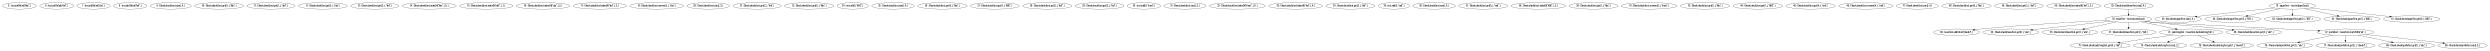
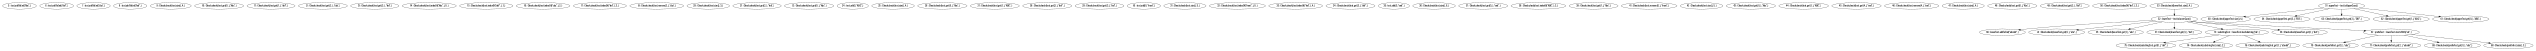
node "42 : Check.check(test.size(), 5, )": added
node "60 : Abc.check(upperTest.size(), 4, )": label "60 : Abc.check(upperTest.size(), 4, )" -> "60 : Check.check(upperTest.size(), 4, )"
